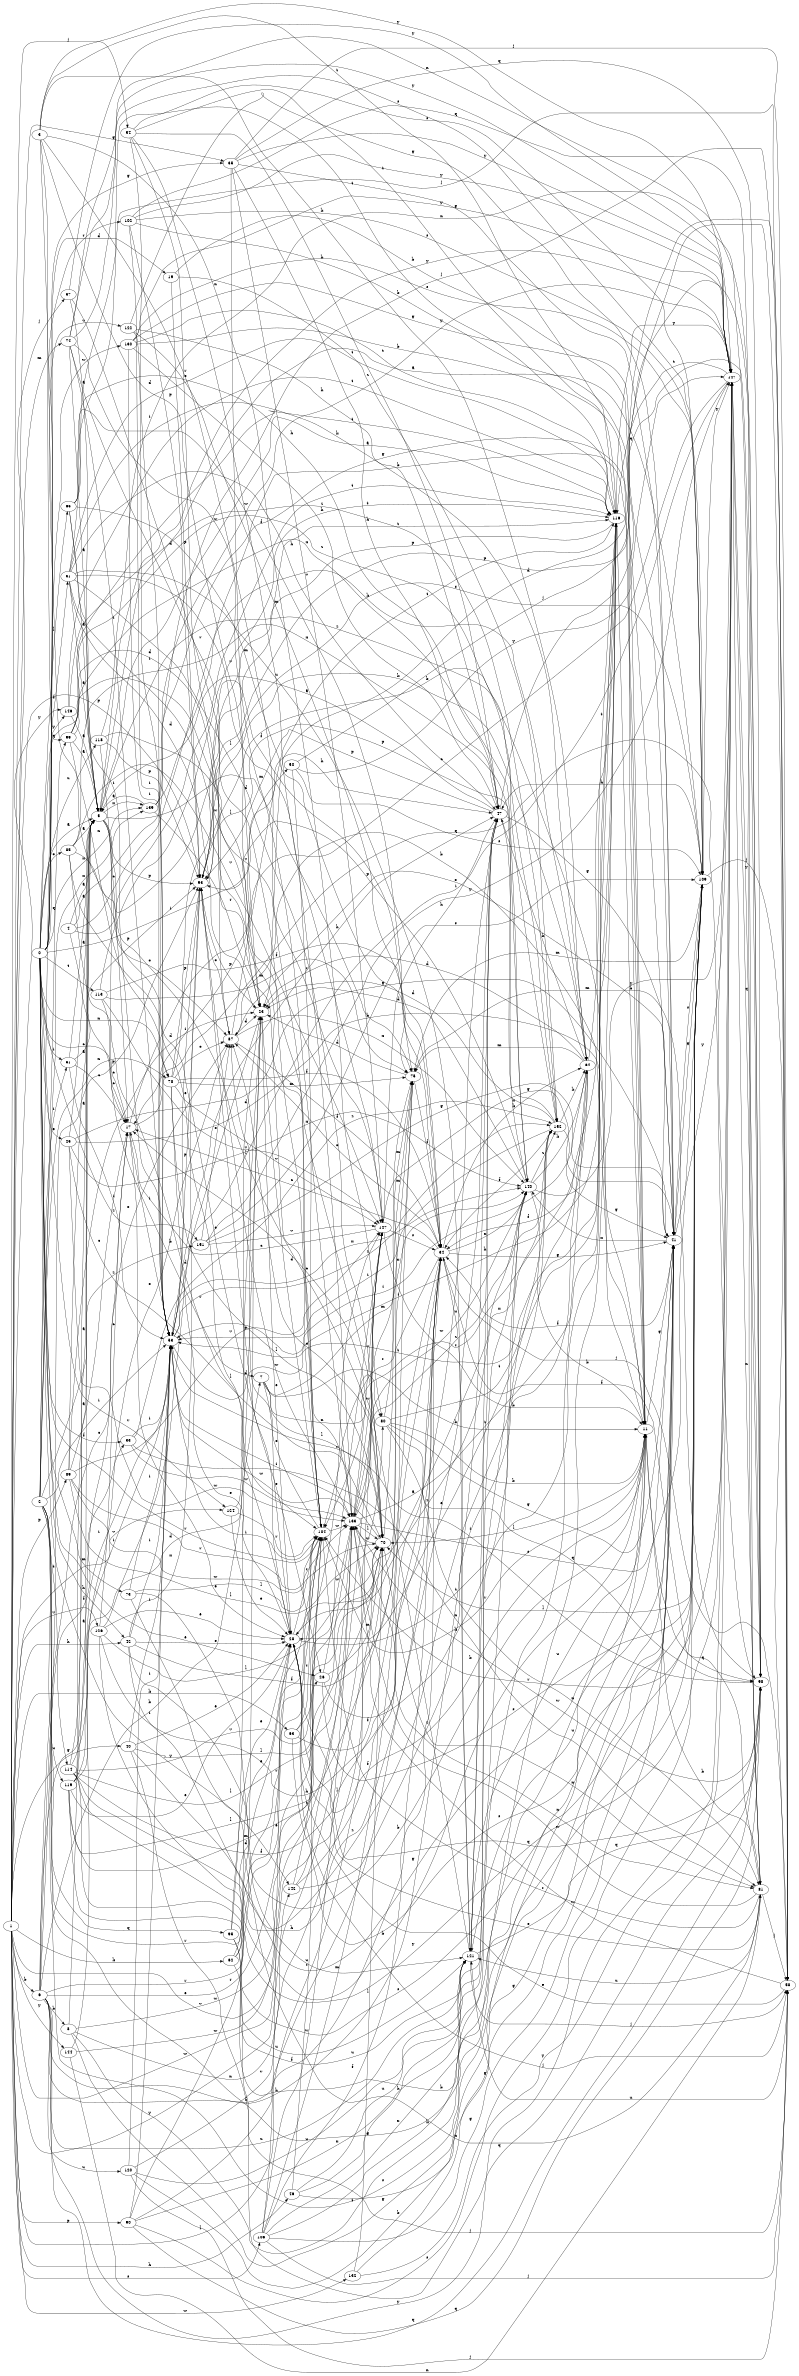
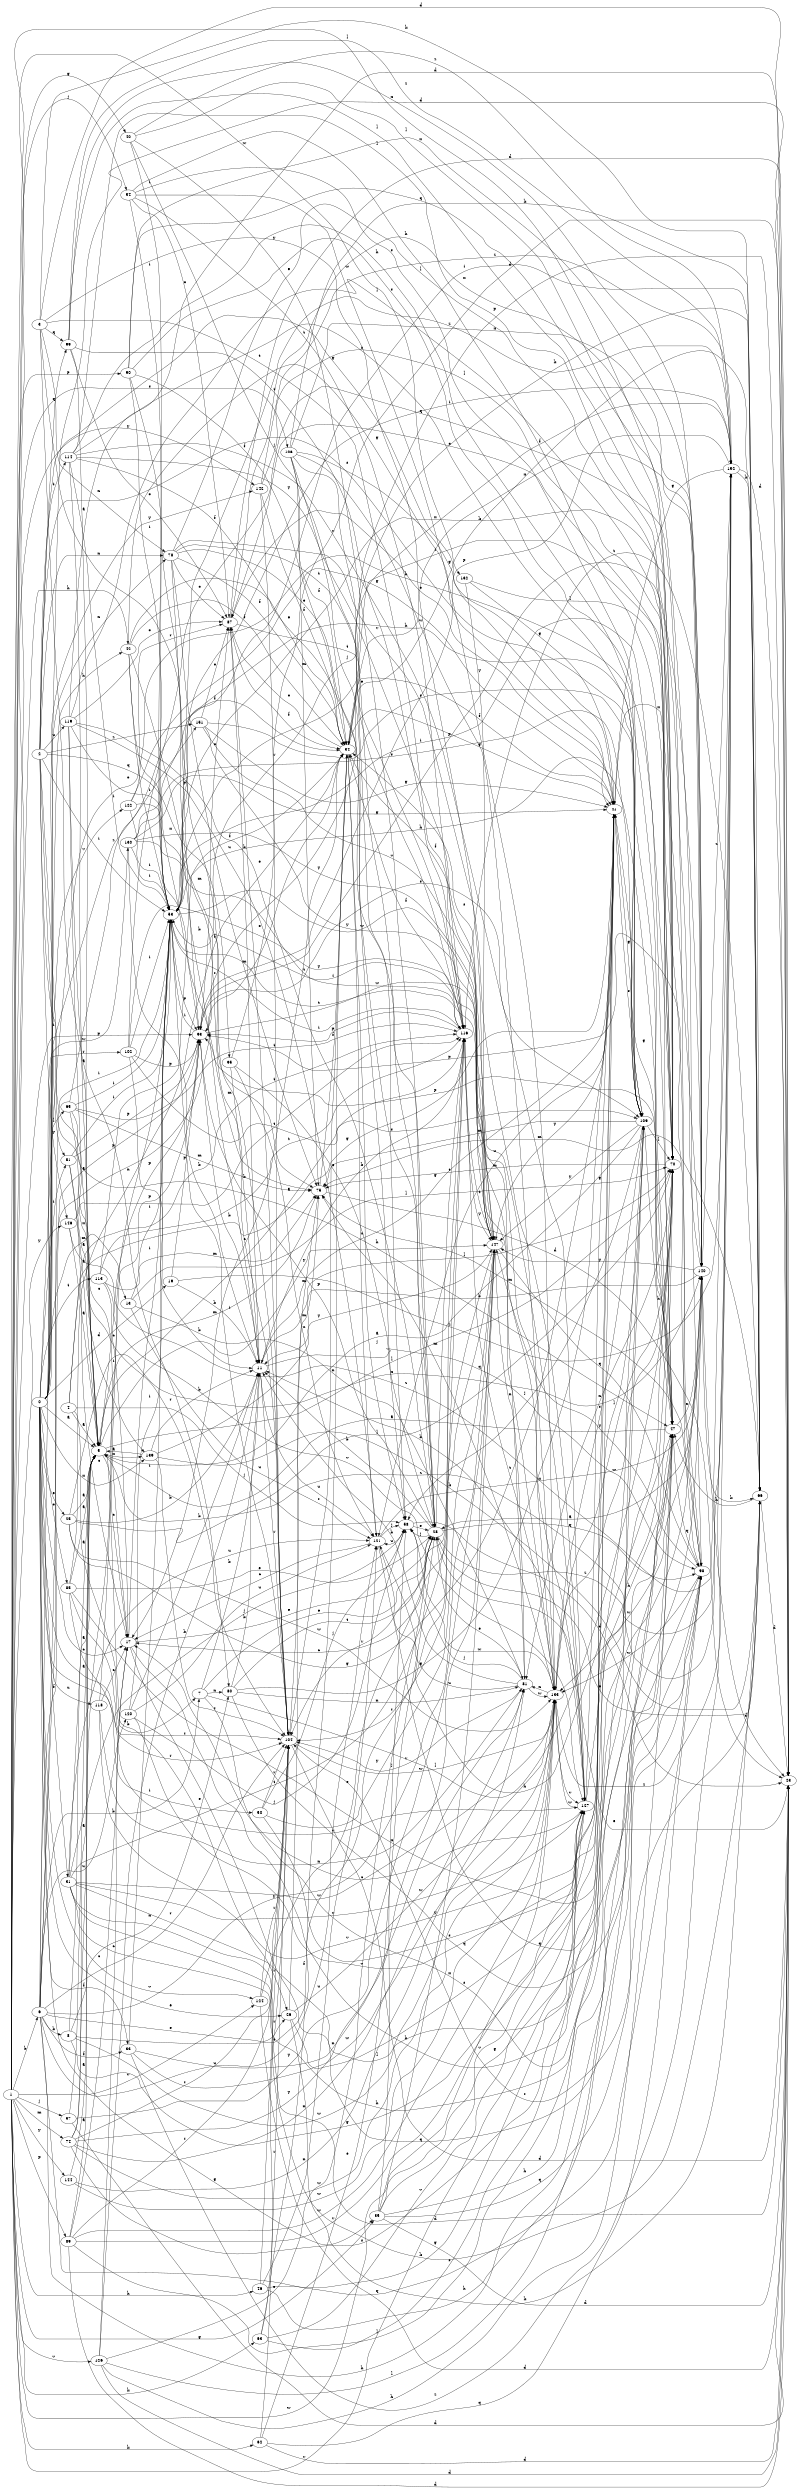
node "64": label "64" -> "66"
edge "80" -> "75": now "104" -> "75"
edge "23" -> "28": reversed
node "73": label "73" -> "13"
